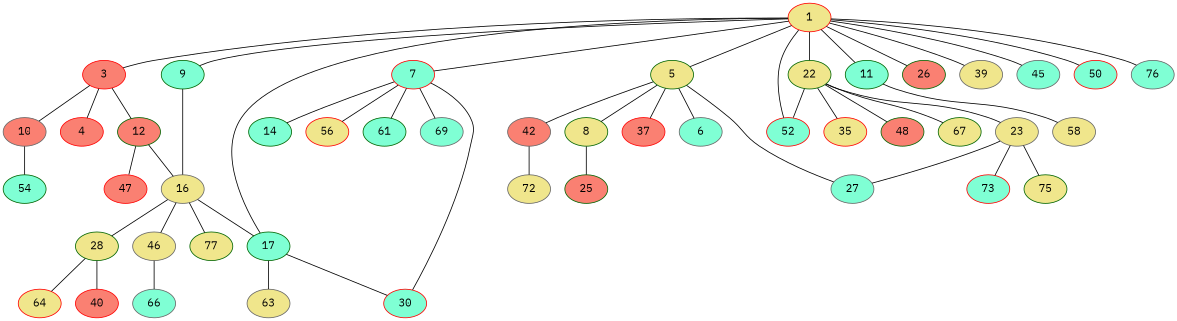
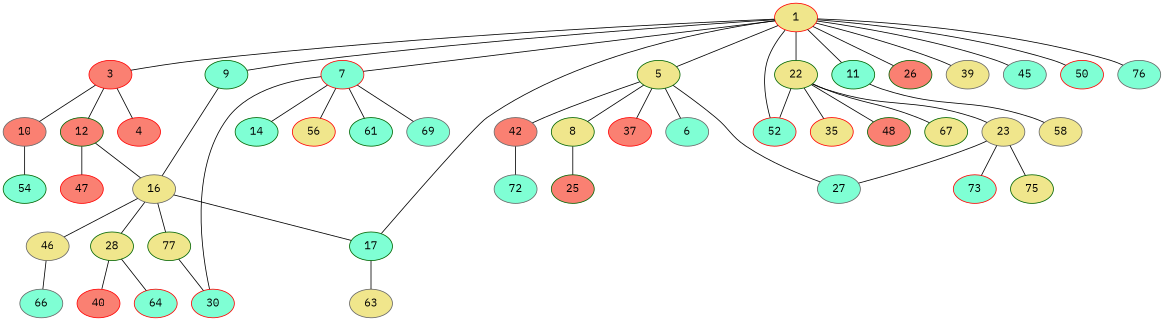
node "72": fillcolor khaki -> aquamarine
edge "17" -- "30": now "77" -- "30"
node "64": fillcolor khaki -> aquamarine
